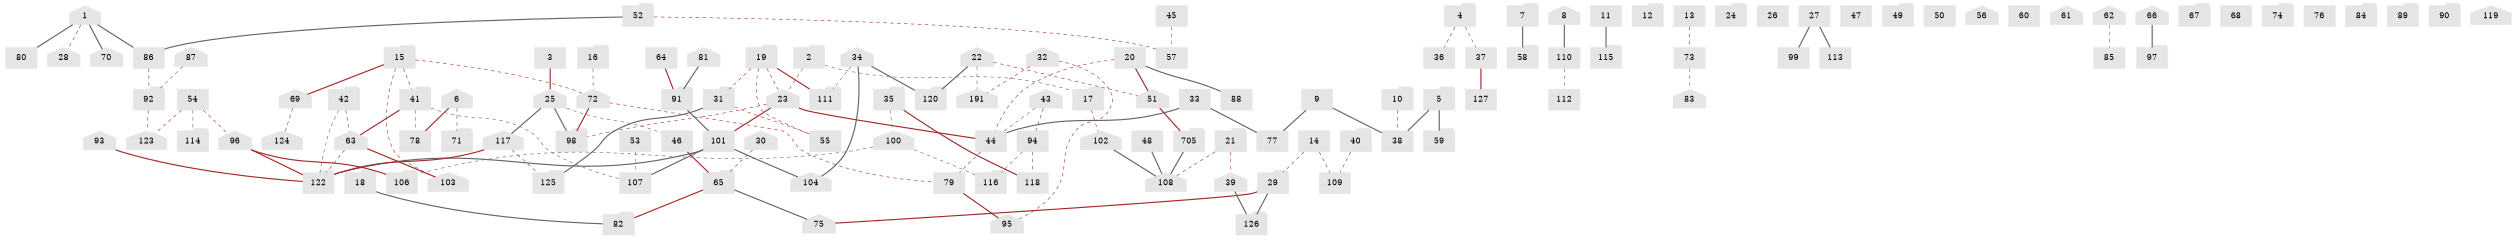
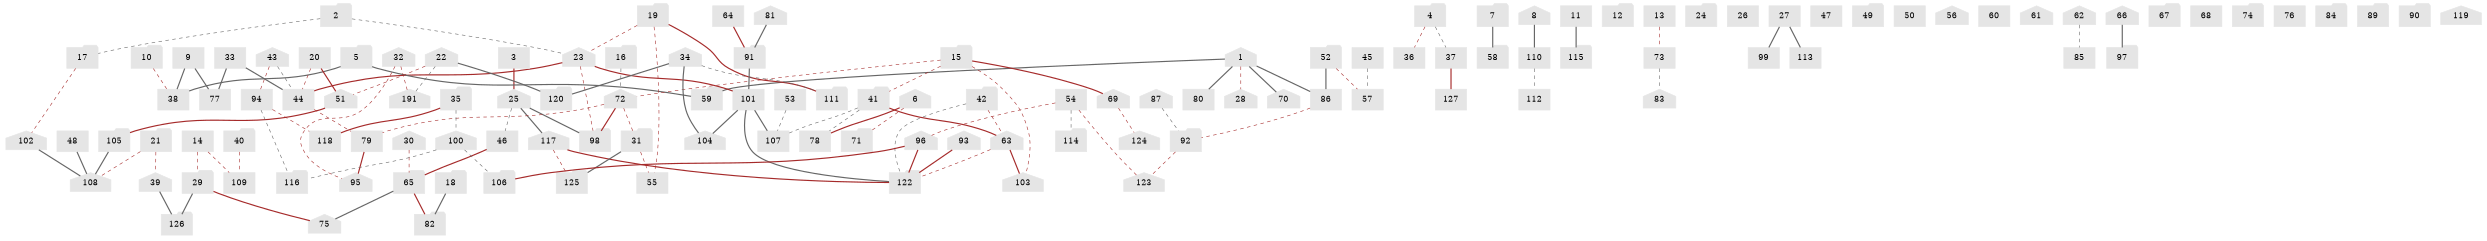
edge "1" -- "59": added
edge "19" -- "31": now "72" -- "31"
node "88": removed
node "705": label "705" -> "105"
